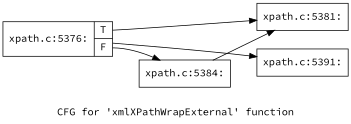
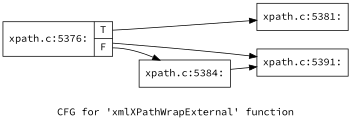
edge "xpath.c:5384:" -> "xpath.c:5381:": now "xpath.c:5384:" -> "xpath.c:5391:"
